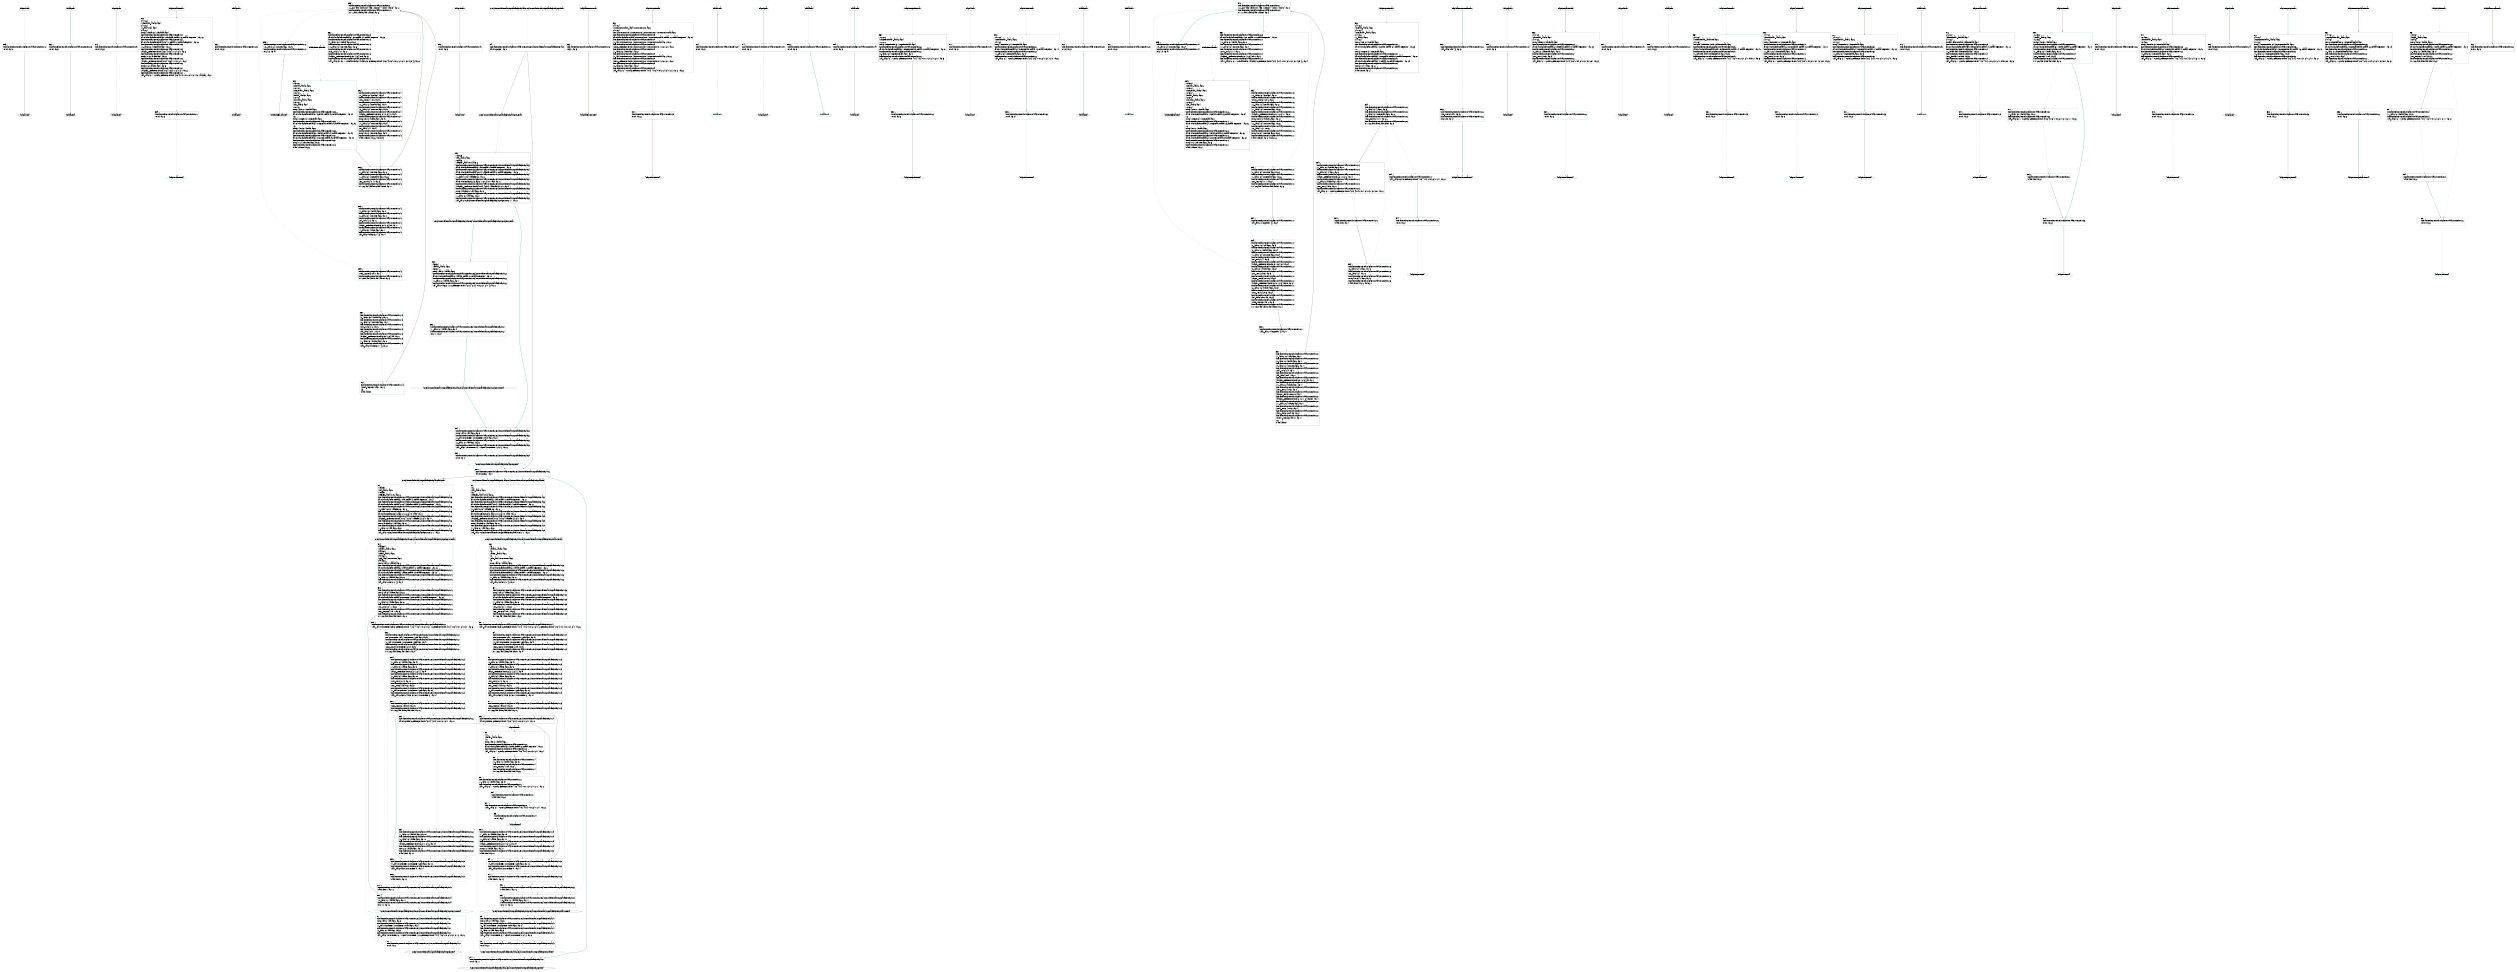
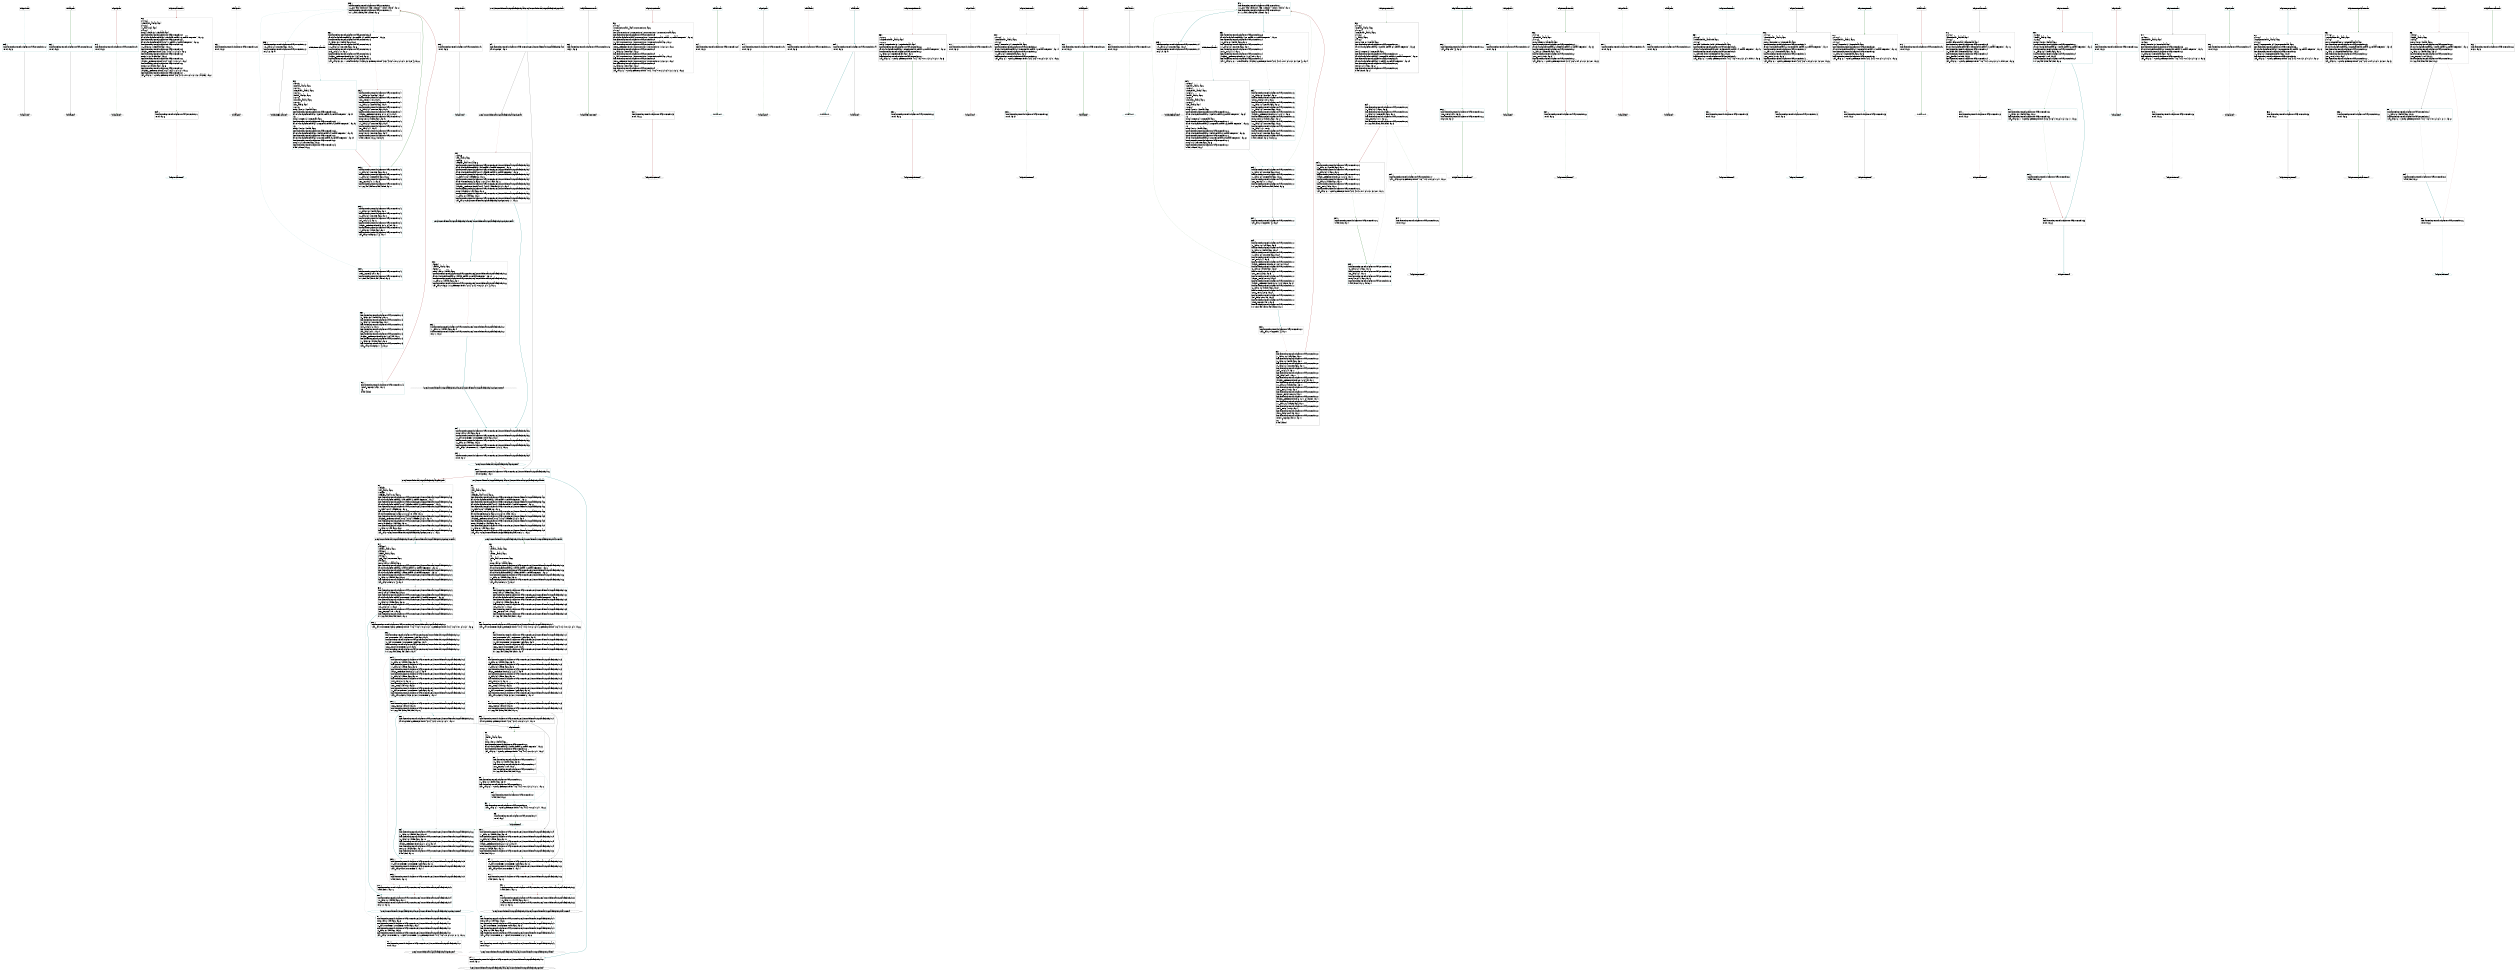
node "BB80:": text "ret sub, !dbg !52" -> "ret void, !dbg !52"
edge "BB86:" -> "{io_ll_bad9_end}": now "BB79:" -> "{io_ll_bad9_end}"
